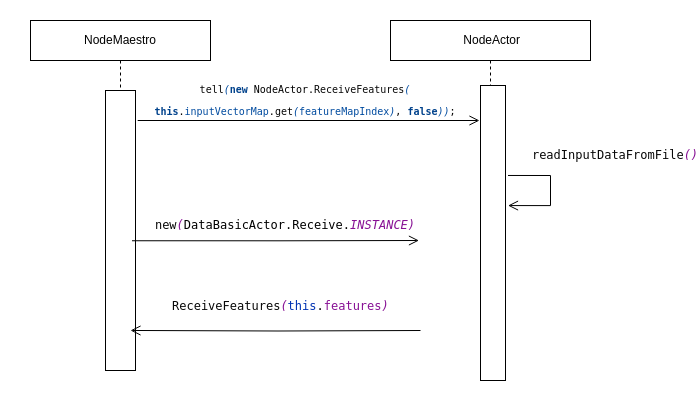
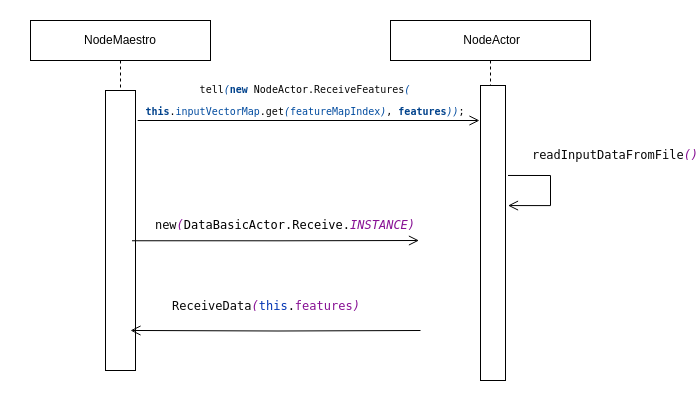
node "tell(new NodeActor.ReceiveFeatures(this.inputVectorMap.get(featureMapIndex), false));": label "tell(new NodeActor.ReceiveFeatures(this.inputVectorMap.get(featureMapIndex), false));" -> "tell(new NodeActor.ReceiveFeatures(this.inputVectorMap.get(featureMapIndex), features));"
node "ReceiveFeatures(this.features)": label "ReceiveFeatures(this.features)" -> "ReceiveData(this.features)"
